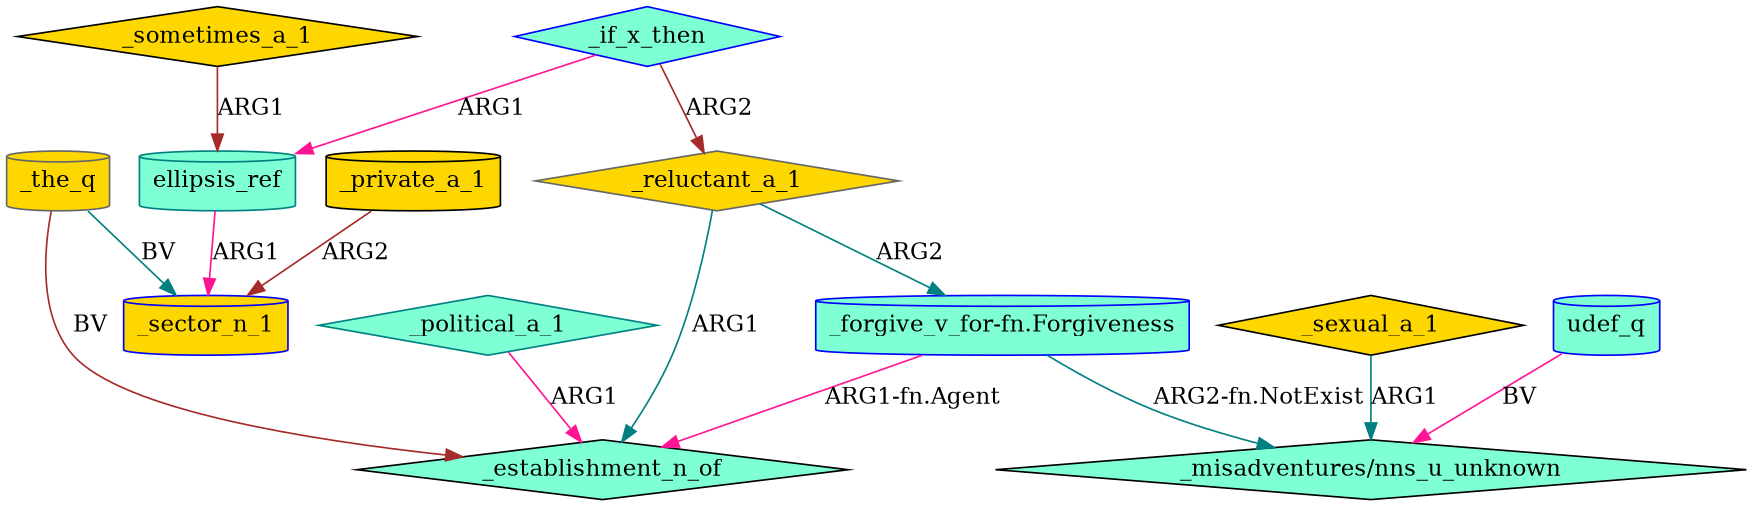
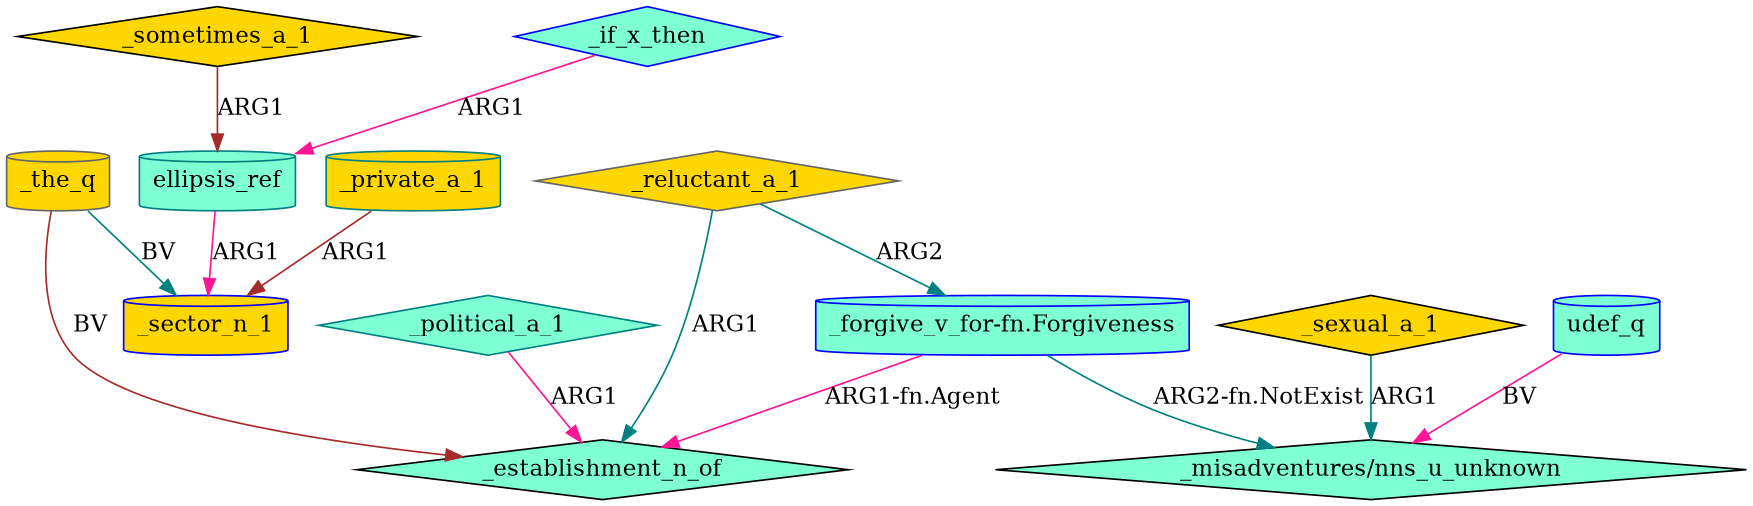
edge "_if_x_then" -> "_reluctant_a_1": removed, label "ARG2"
node "_private_a_1": color black -> teal
edge "_private_a_1" -> "_sector_n_1": label "ARG2" -> "ARG1"
